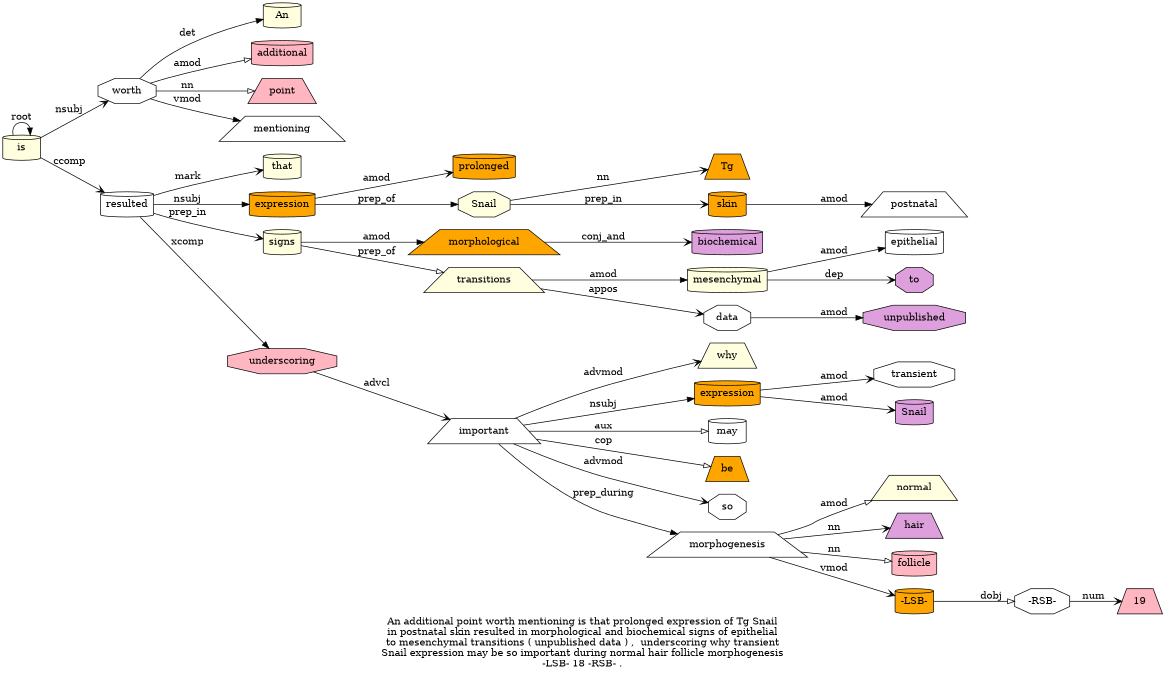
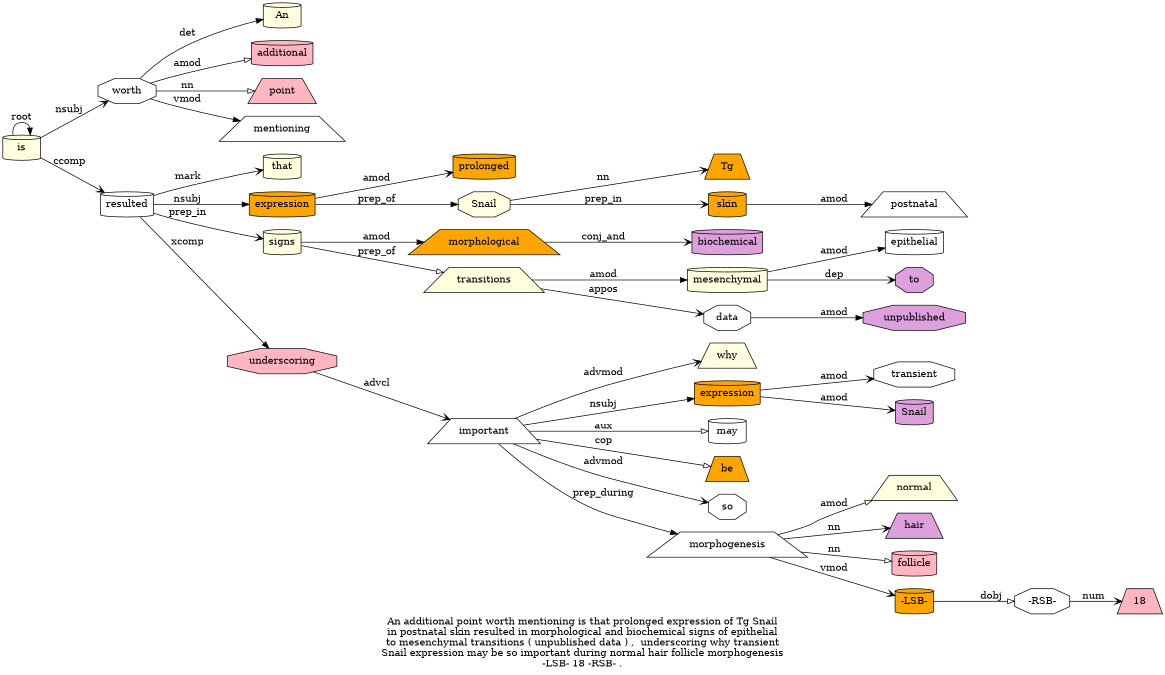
node "19": label "19" -> "18"
